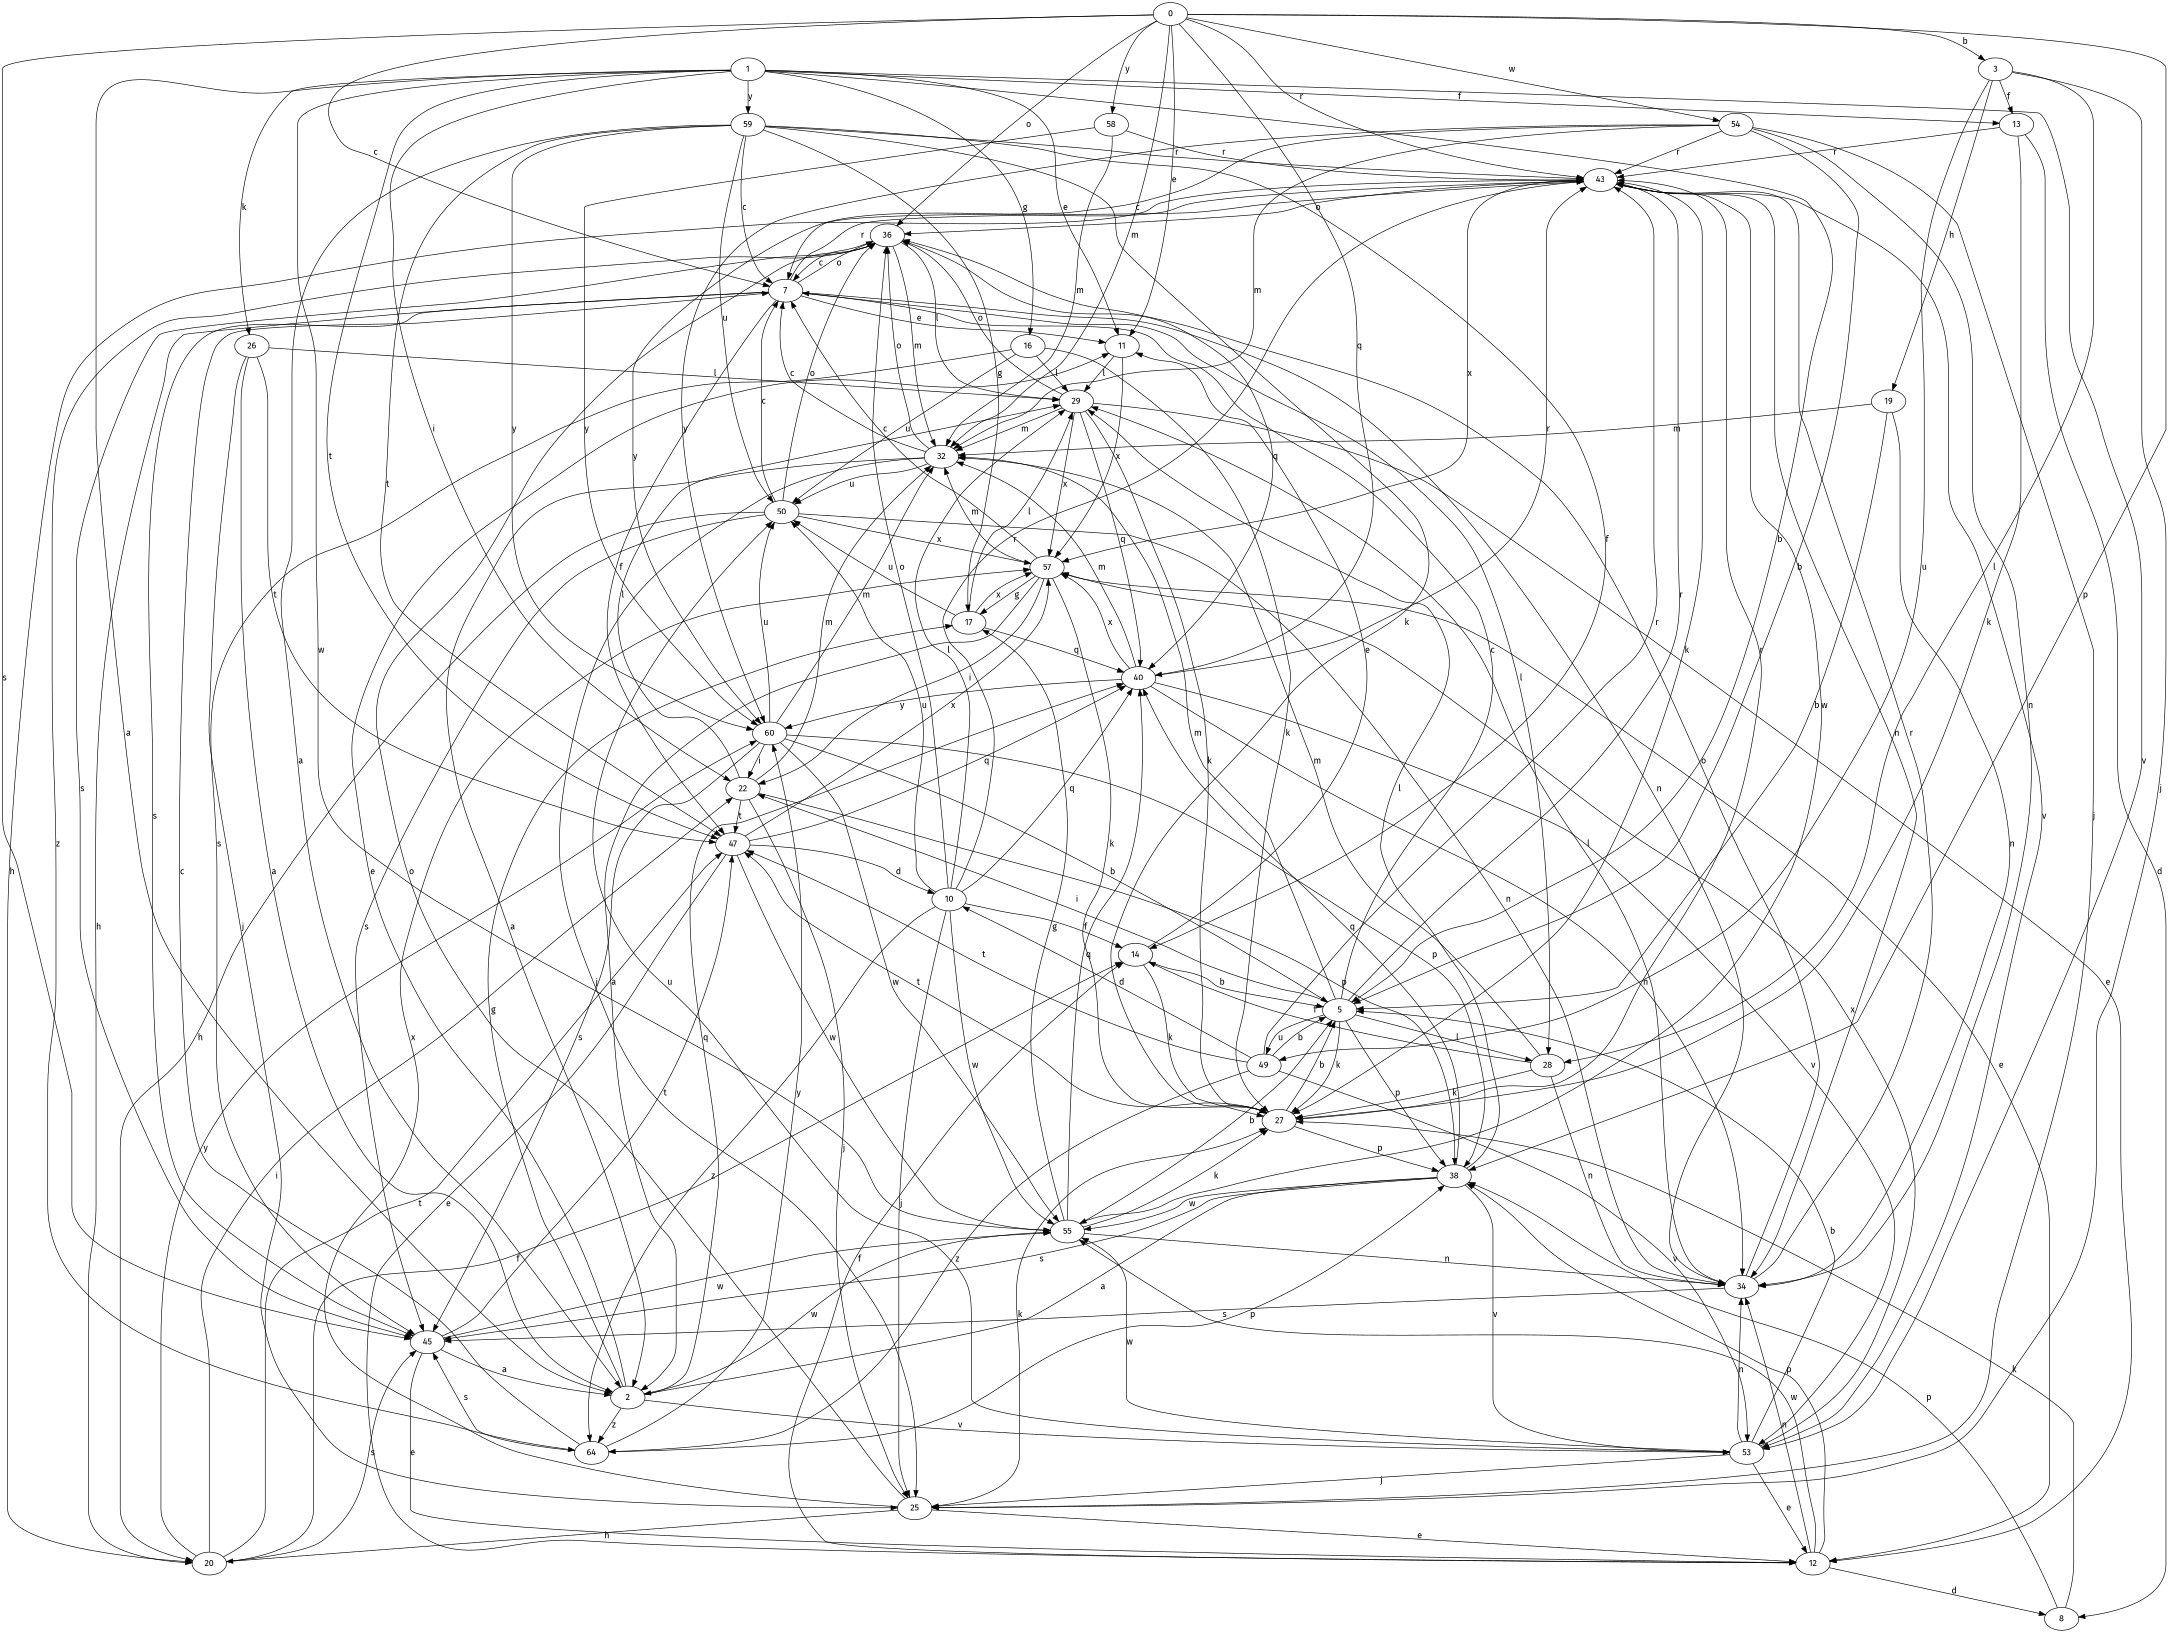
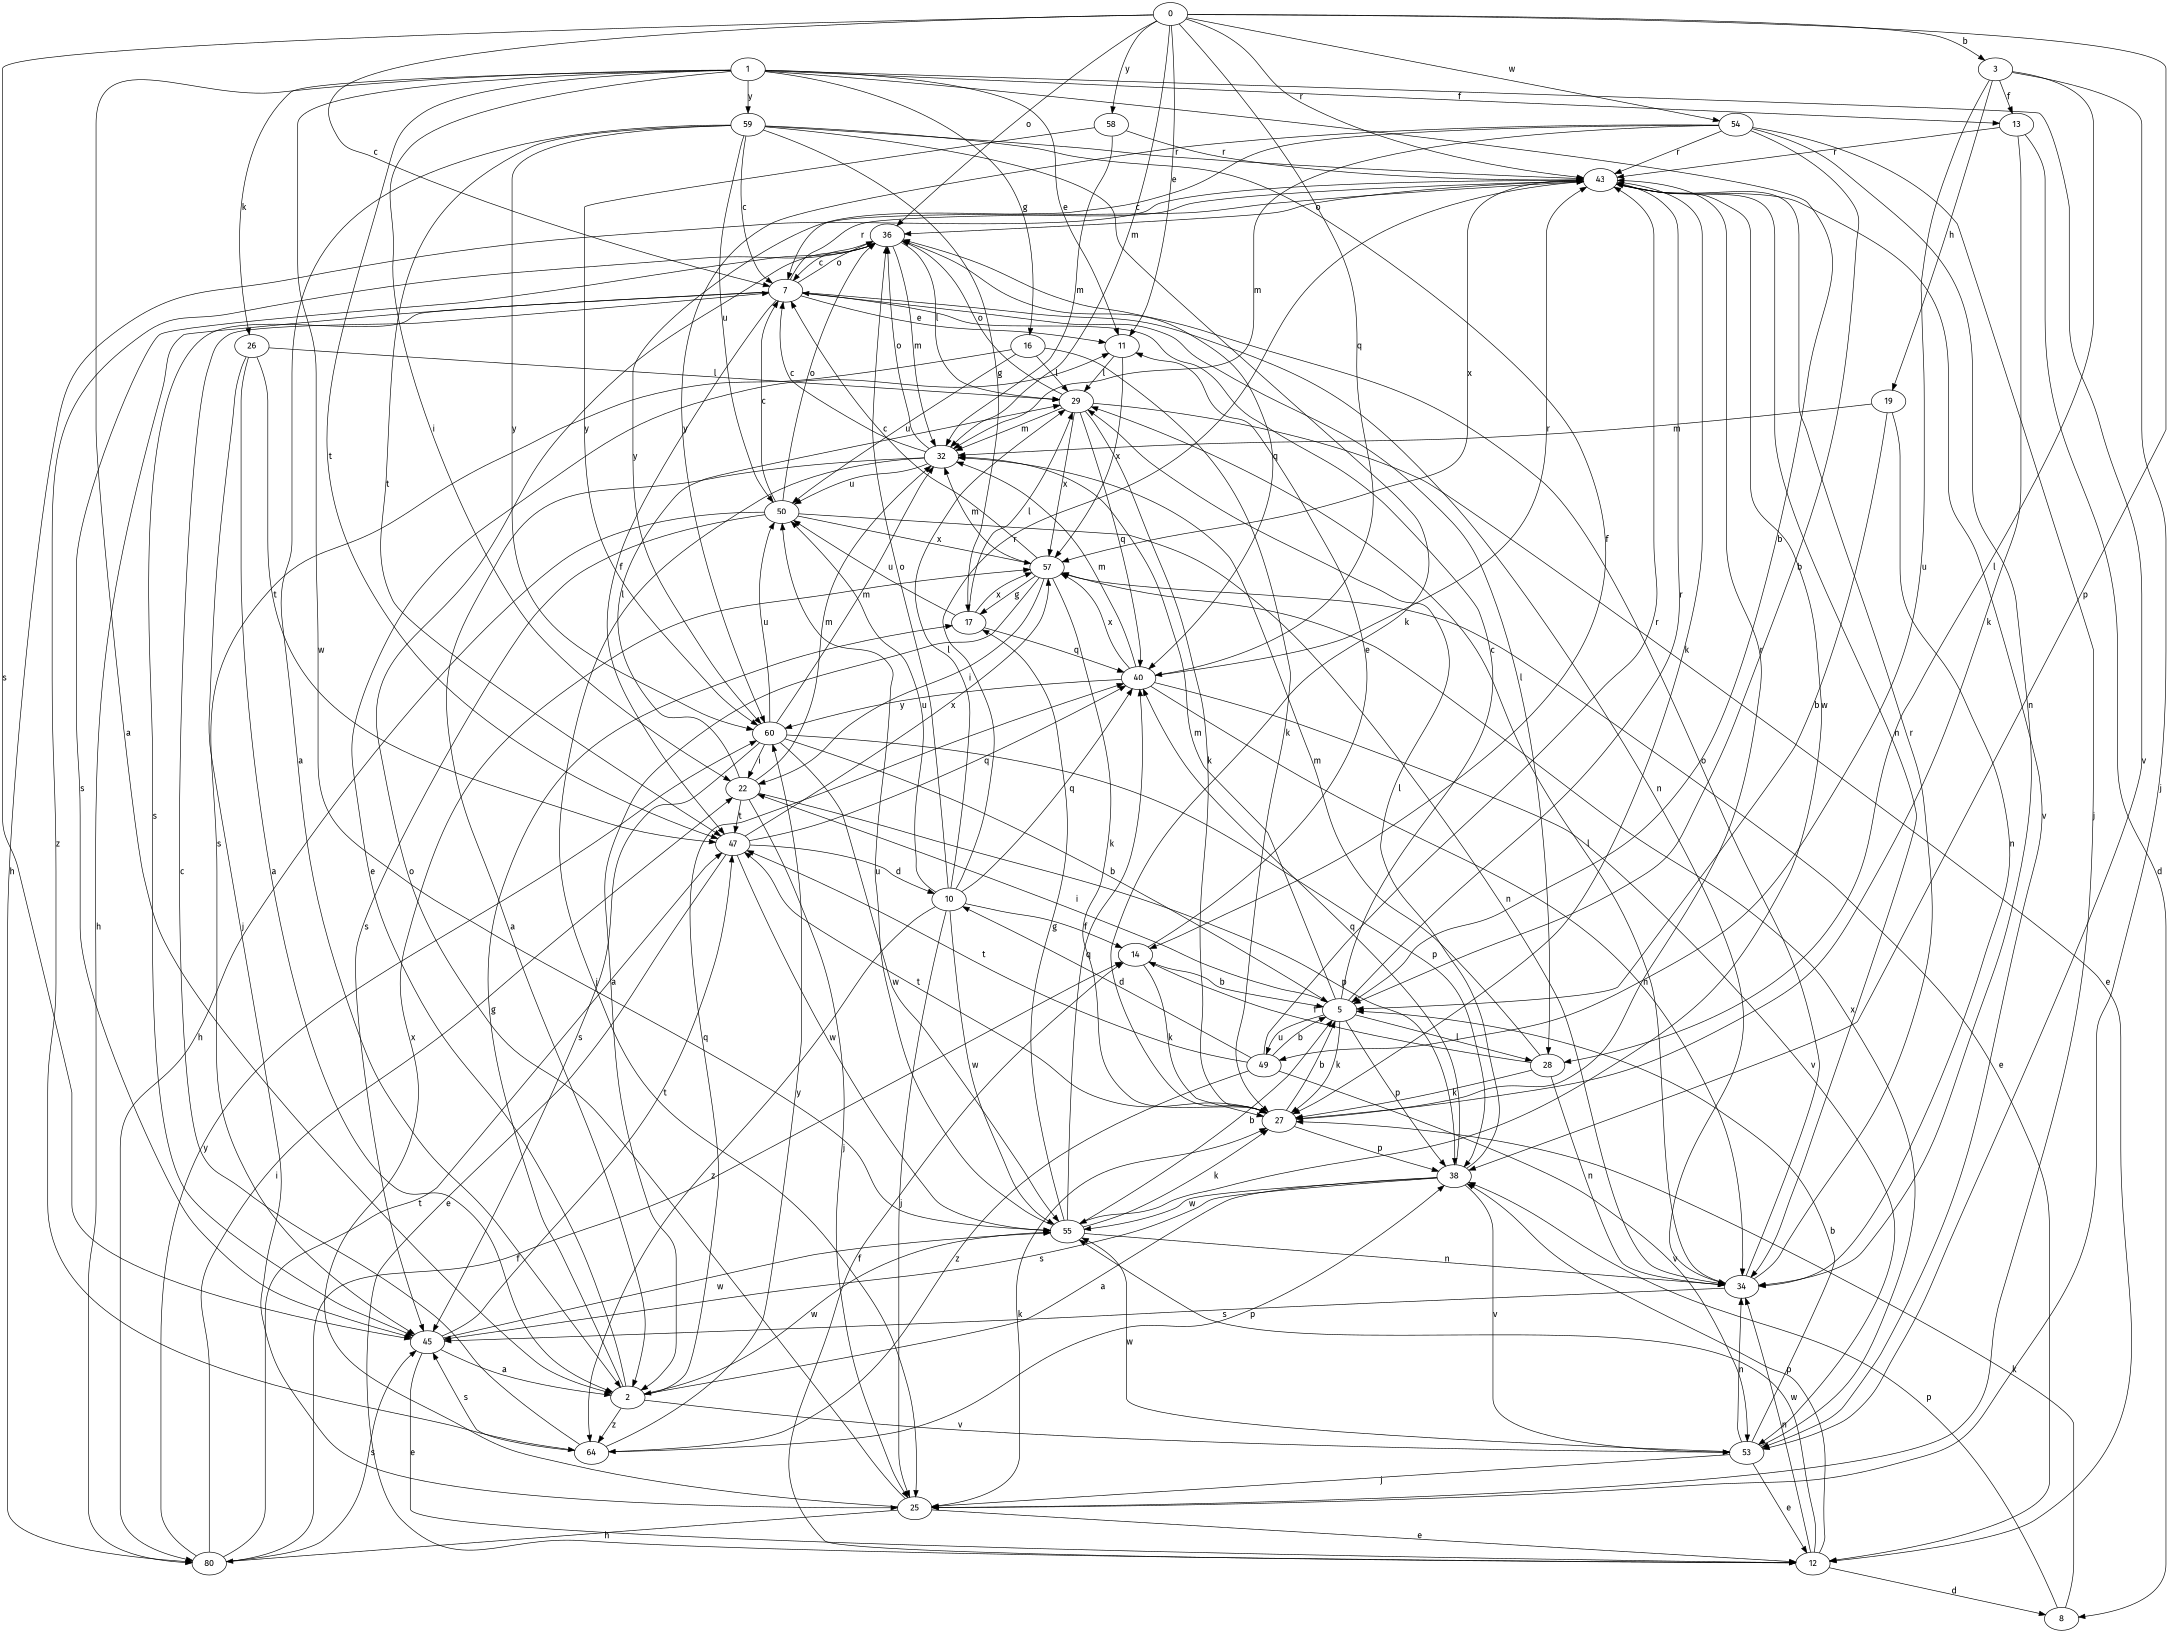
edge "53" -> "50": now "55" -> "50"
node "20": label "20" -> "80"
